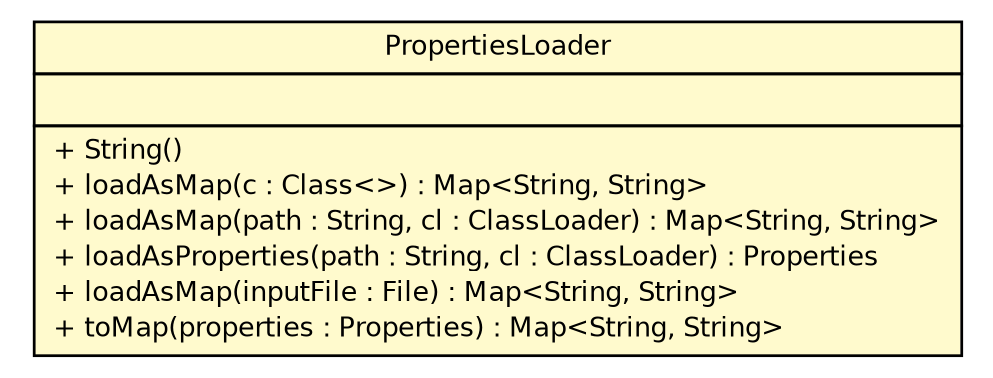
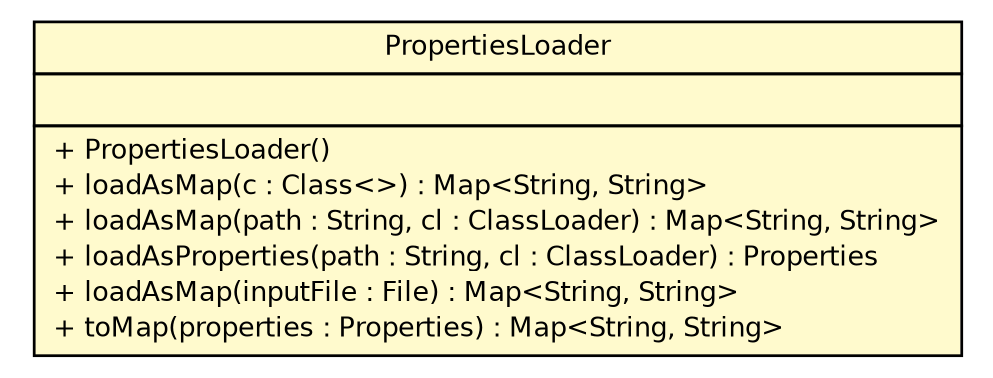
node "PropertiesLoader": text "+ String()" -> "+ PropertiesLoader()"
